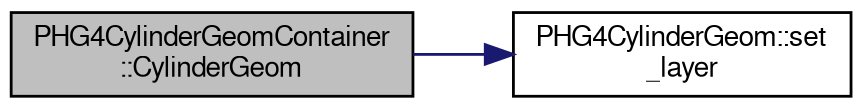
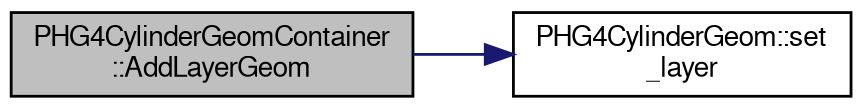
node "PHG4CylinderGeomContainer ::CylinderGeom": label "PHG4CylinderGeomContainer ::CylinderGeom" -> "PHG4CylinderGeomContainer ::AddLayerGeom"
